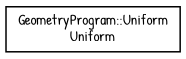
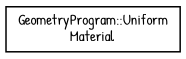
node "GeometryProgram::Uniform Uniform": label "GeometryProgram::Uniform Uniform" -> "GeometryProgram::Uniform Material"
